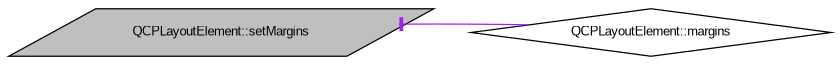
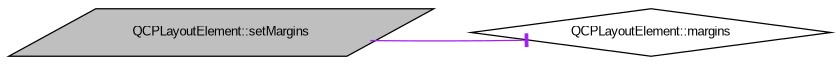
edge "QCPLayoutElement::margins" -> "QCPLayoutElement::setMargins": reversed
